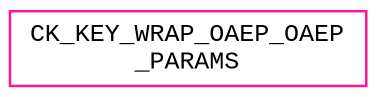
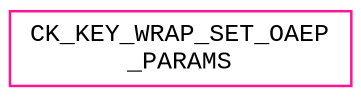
node "CK_KEY_WRAP_OAEP_OAEP _PARAMS": label "CK_KEY_WRAP_OAEP_OAEP _PARAMS" -> "CK_KEY_WRAP_SET_OAEP _PARAMS"
